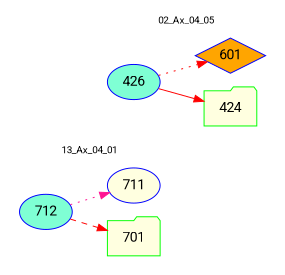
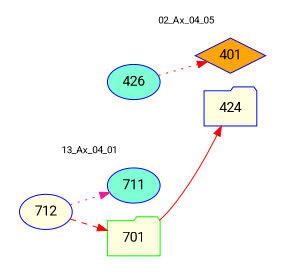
node "601": label "601" -> "401"
edge "426" -> "424": now "701" -> "424"
node "424": color green -> blue
node "711": fillcolor lightyellow -> aquamarine
node "712": fillcolor aquamarine -> lightyellow
